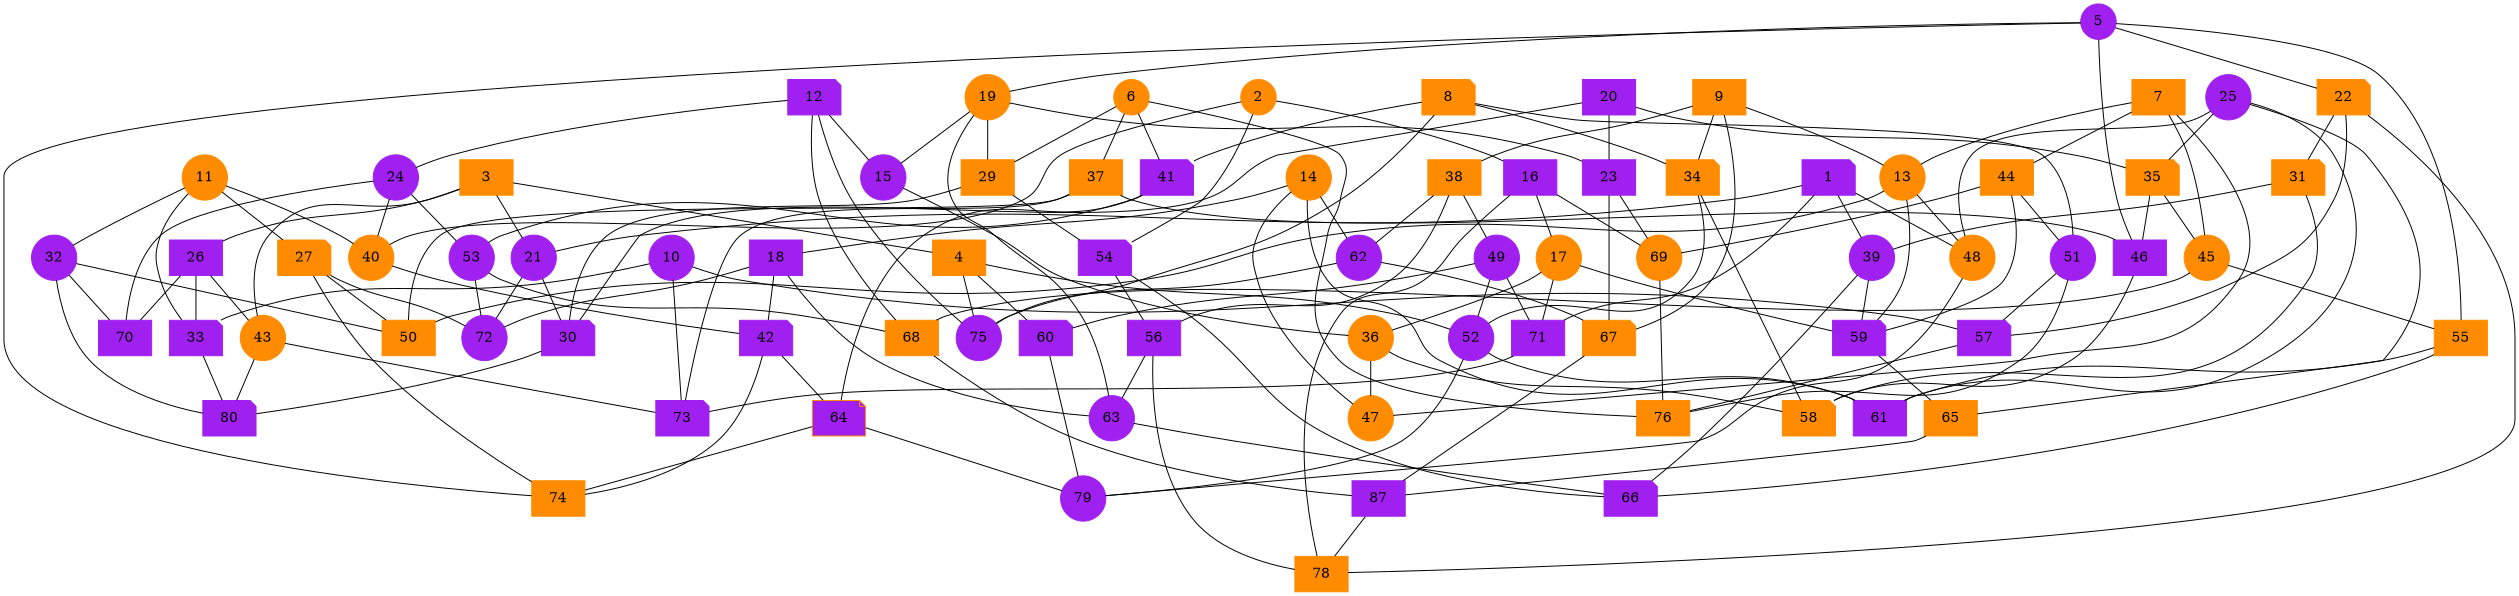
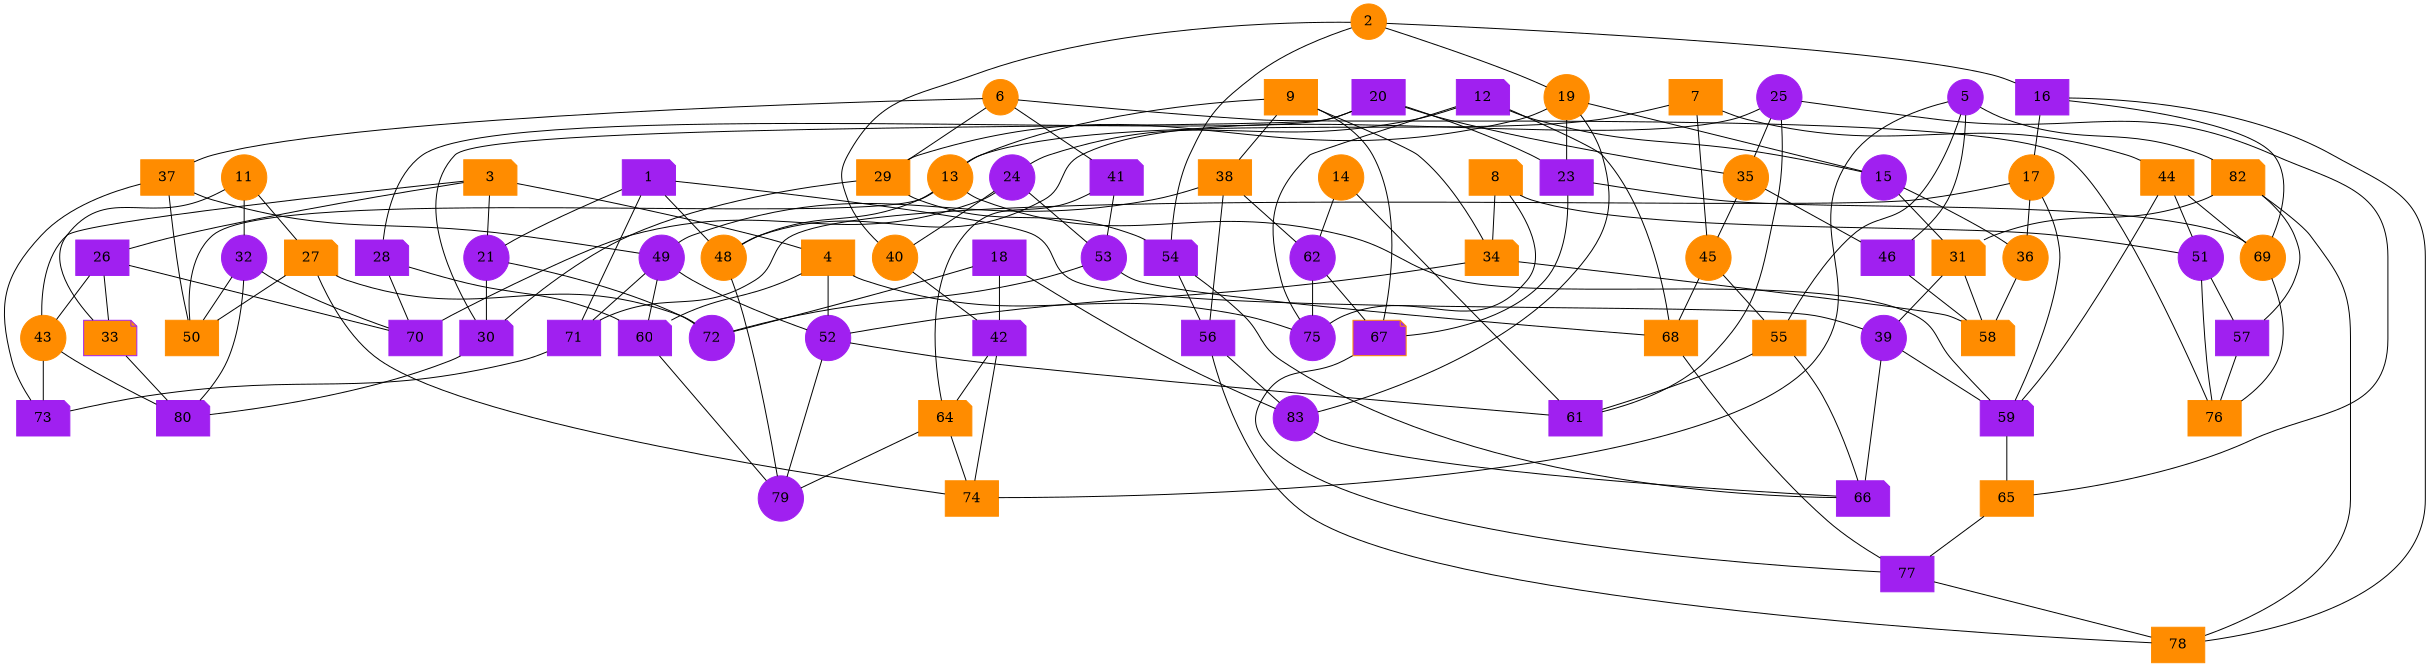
edge "5" -- "19": now "2" -- "19"
node "22": label "22" -> "82"
edge "8" -- "41": removed
node "3": shape box -> note
node "35": shape note -> circle
edge "11" -- "40": removed
edge "15" -- "31": added
edge "37" -- "46": now "37" -- "49"
edge "14" -- "18": removed
node "28": added
node "10": removed
node "33": fillcolor purple -> darkorange
node "67": fillcolor darkorange -> purple
node "57": shape note -> box
node "64": fillcolor purple -> darkorange
node "63": label "63" -> "83"
node "47": removed
node "87": label "87" -> "77"
